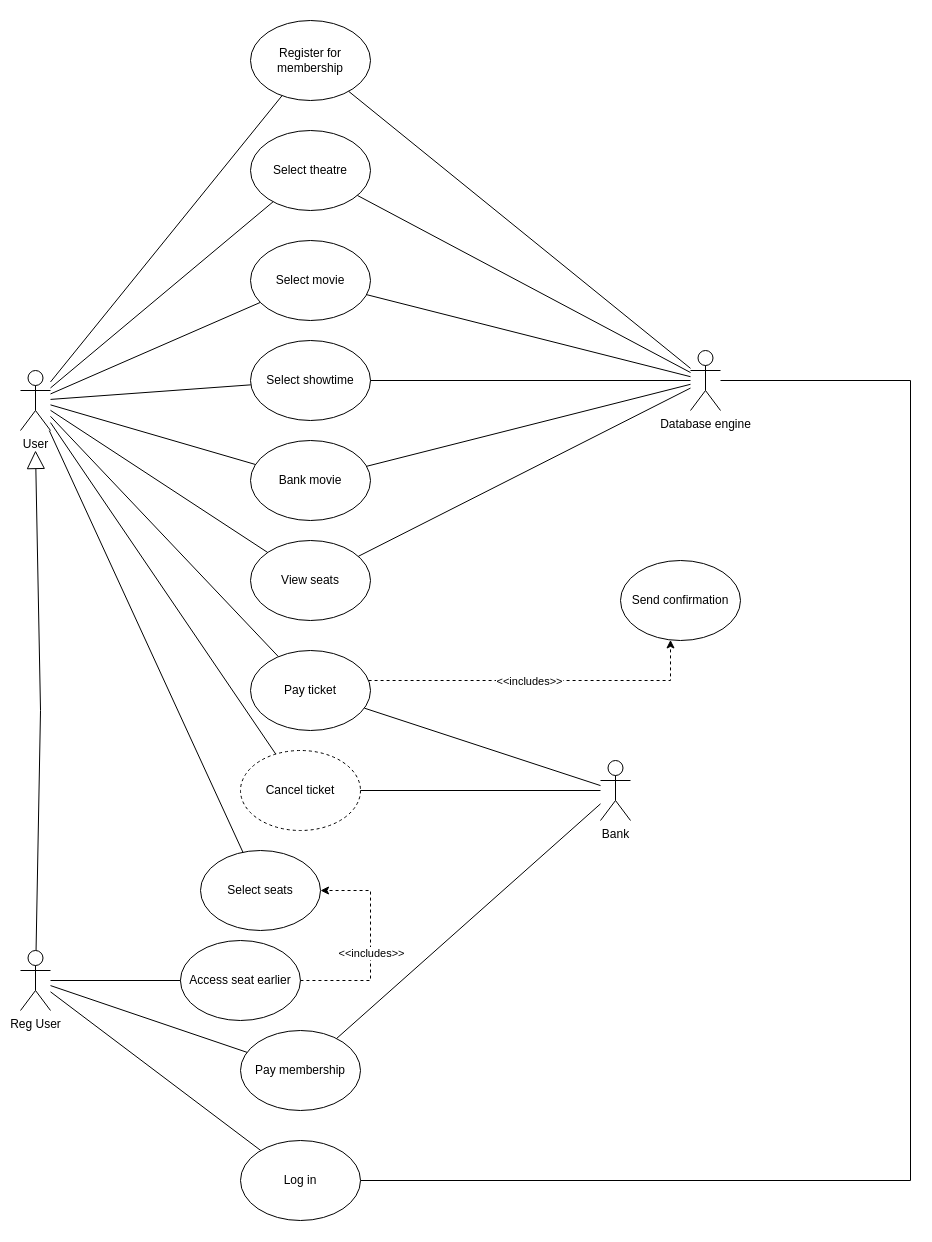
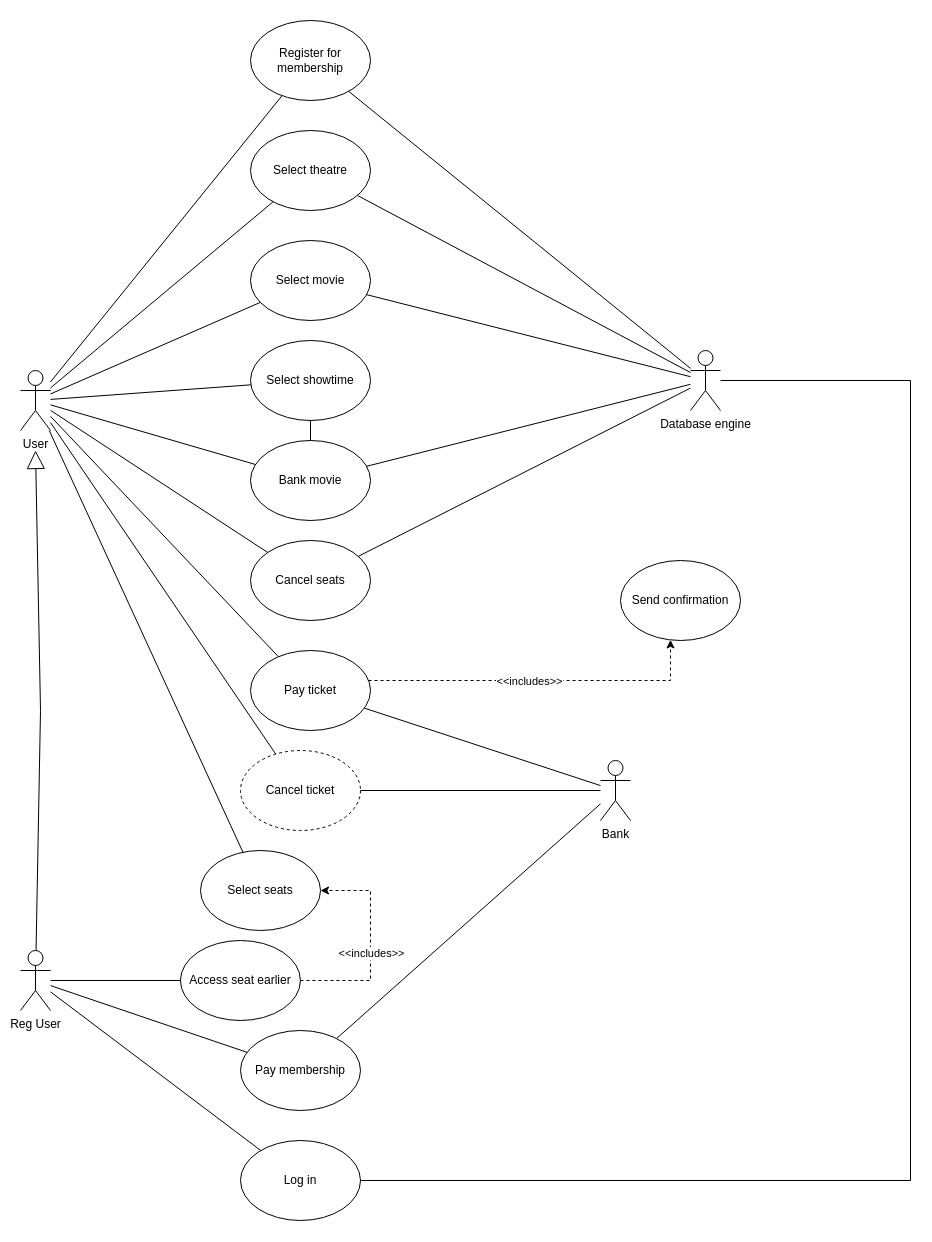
edge "Select showtime" -- "Database engine": now "Select showtime" -- "Bank movie"
node "View seats": label "View seats" -> "Cancel seats"
